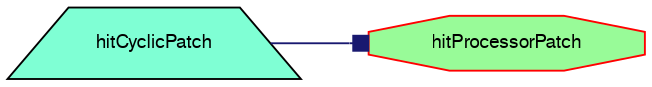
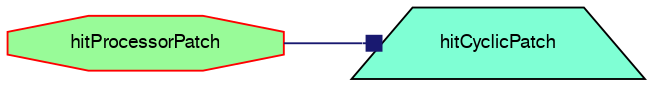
edge "hitCyclicPatch" -> "hitProcessorPatch": reversed
